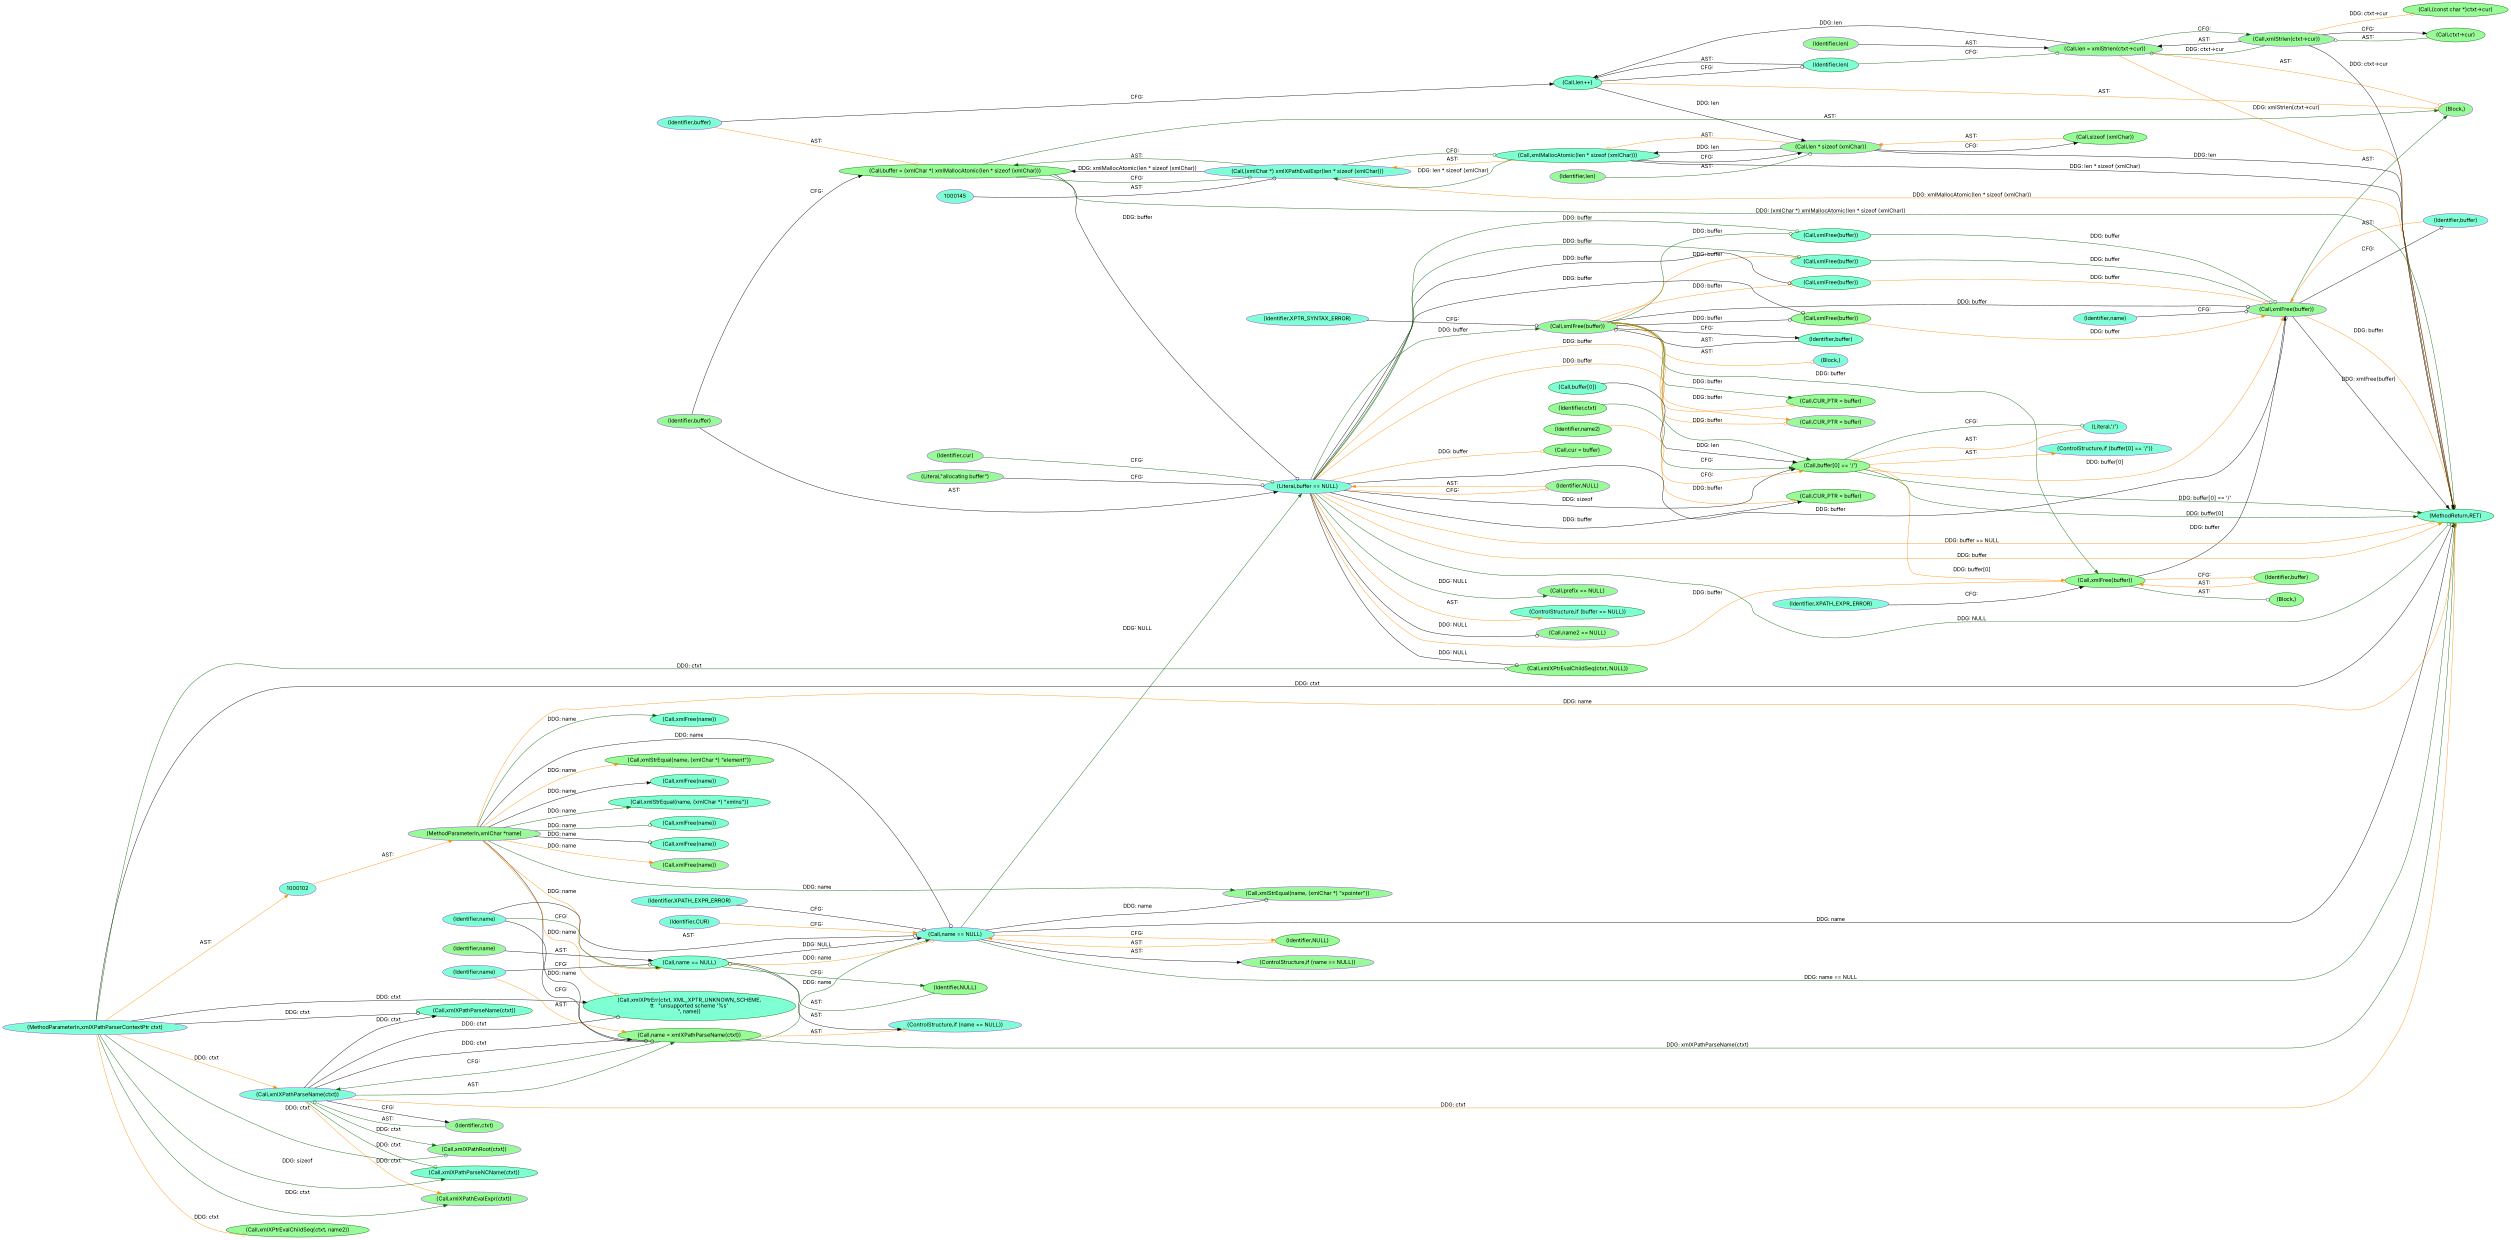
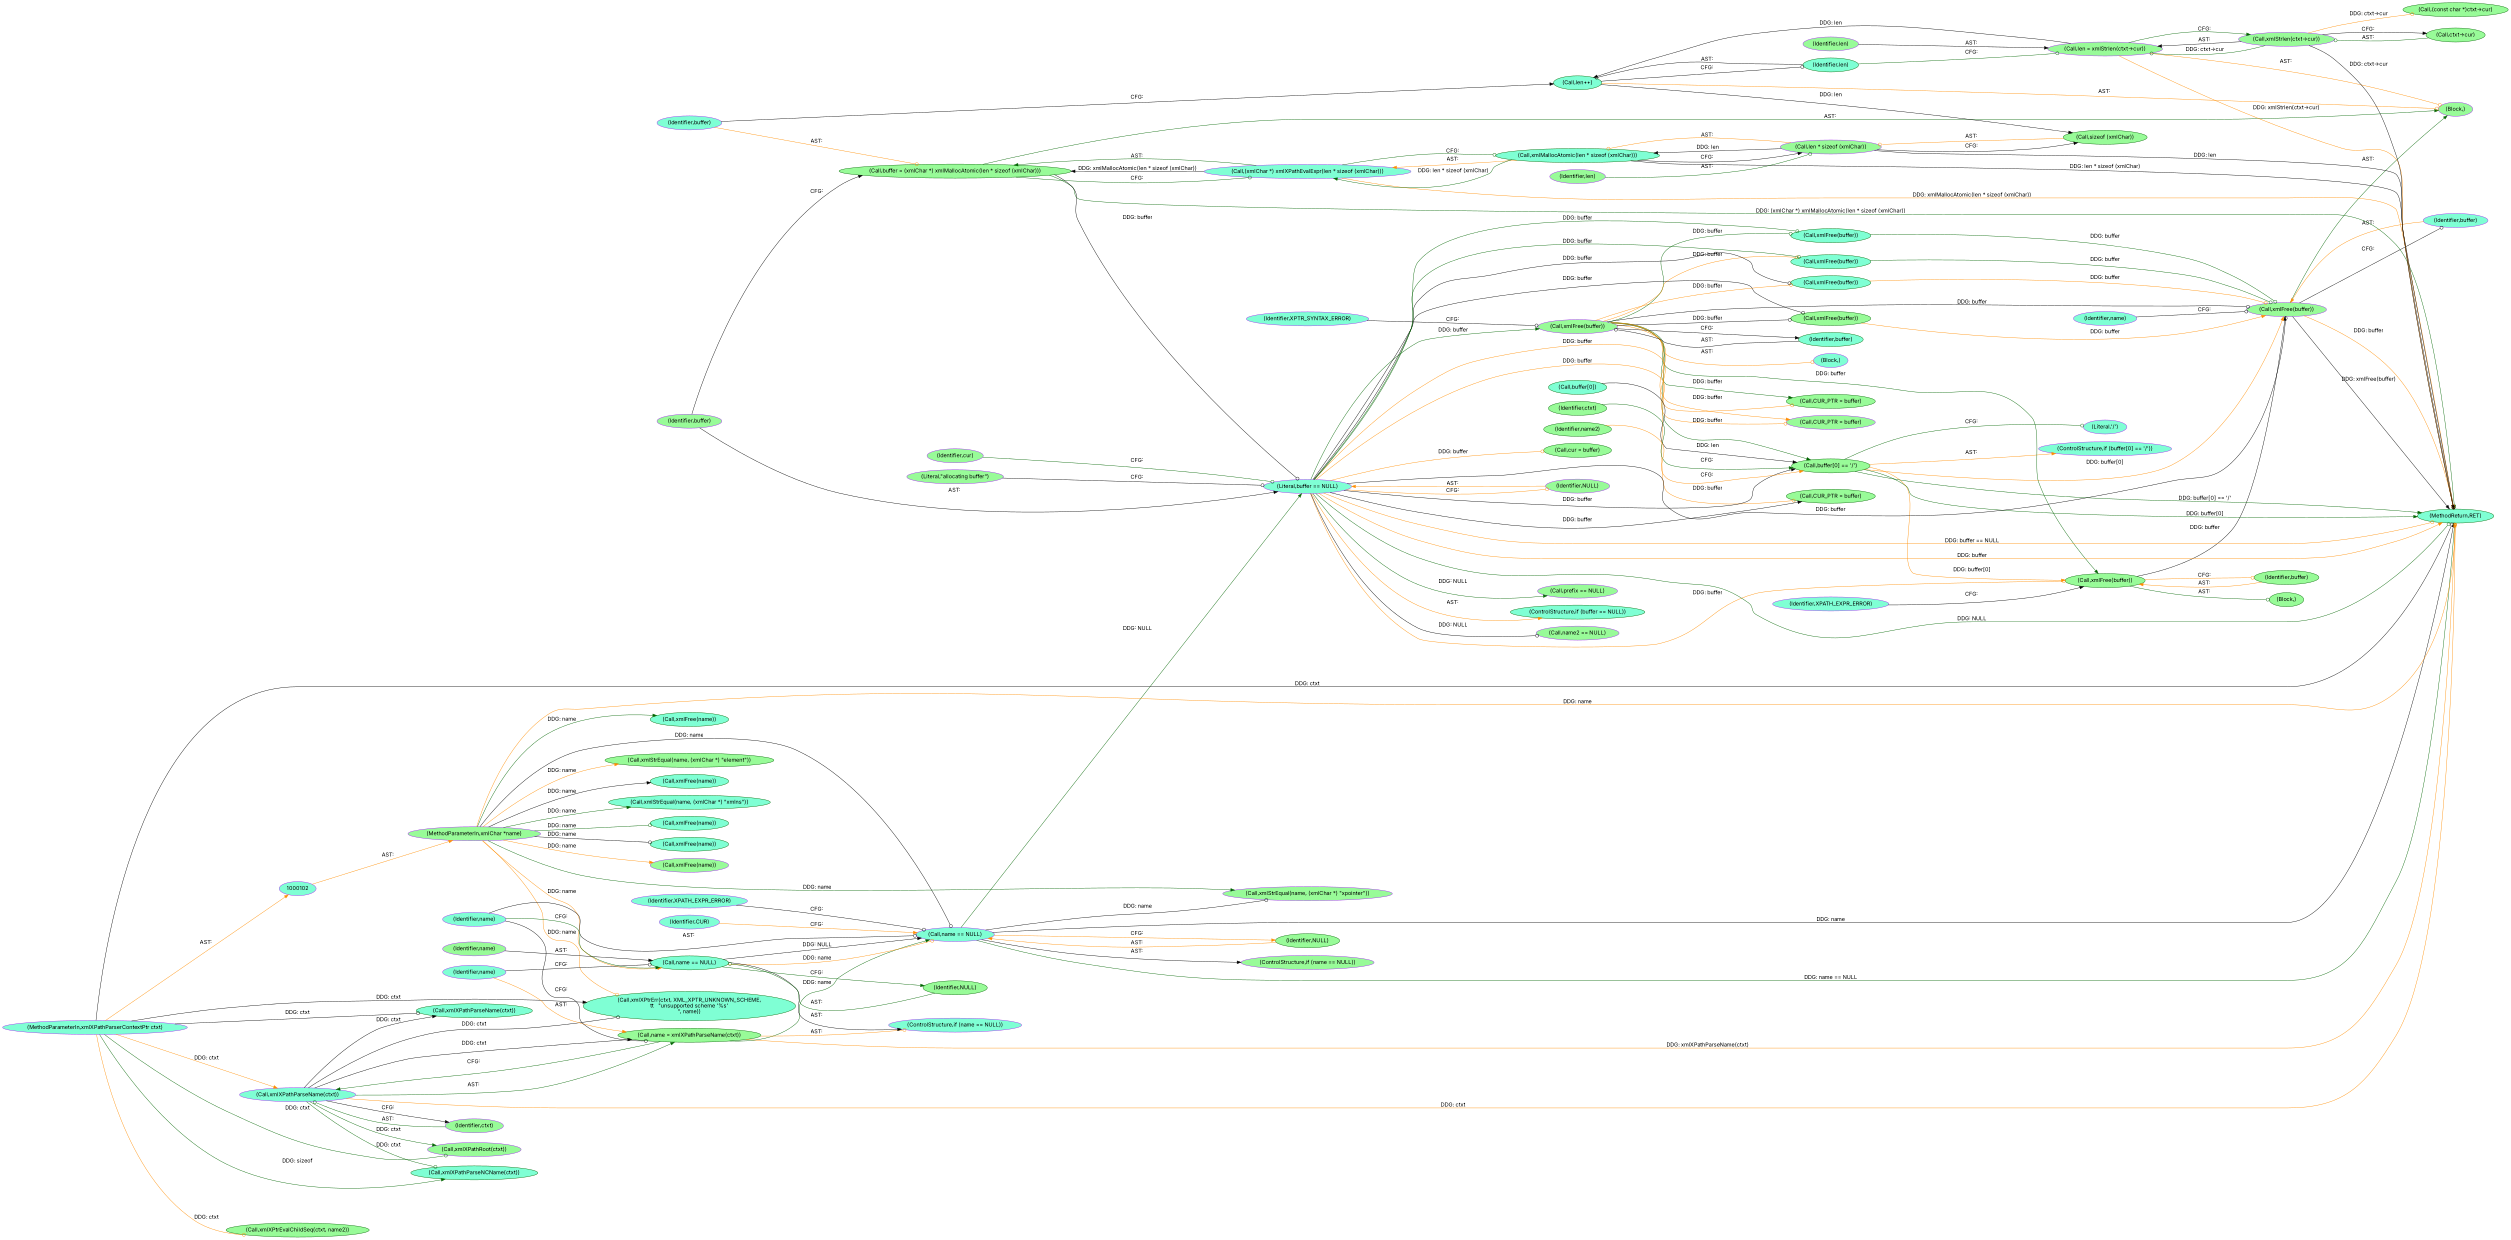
edge "(Call,len++)" -> "(Call,len * sizeof (xmlChar))": now "(Call,len++)" -> "(Call,sizeof (xmlChar))"
edge "(Call,sizeof (xmlChar))" -> "(Call,len * sizeof (xmlChar))": arrowhead normal -> odot
node "1000145": removed
edge "(Literal,'/')" -> "(Call,buffer[0] == '/')": removed, label "AST:"
edge "(Literal,buffer == NULL)" -> "(Call,buffer[0] == '/')": label "DDG: sizeof" -> "DDG: buffer"
node "(Call,xmlXPtrEvalChildSeq(ctxt, NULL))": removed
edge "(MethodParameterIn,xmlChar *name)" -> "(Call,name = xmlXPathParseName(ctxt))": removed, label "DDG: name"
edge "(Call,name = xmlXPathParseName(ctxt))" -> "(MethodReturn,RET)": color darkgreen -> darkorange
node "(Call,xmlXPathEvalExpr(ctxt))": removed
